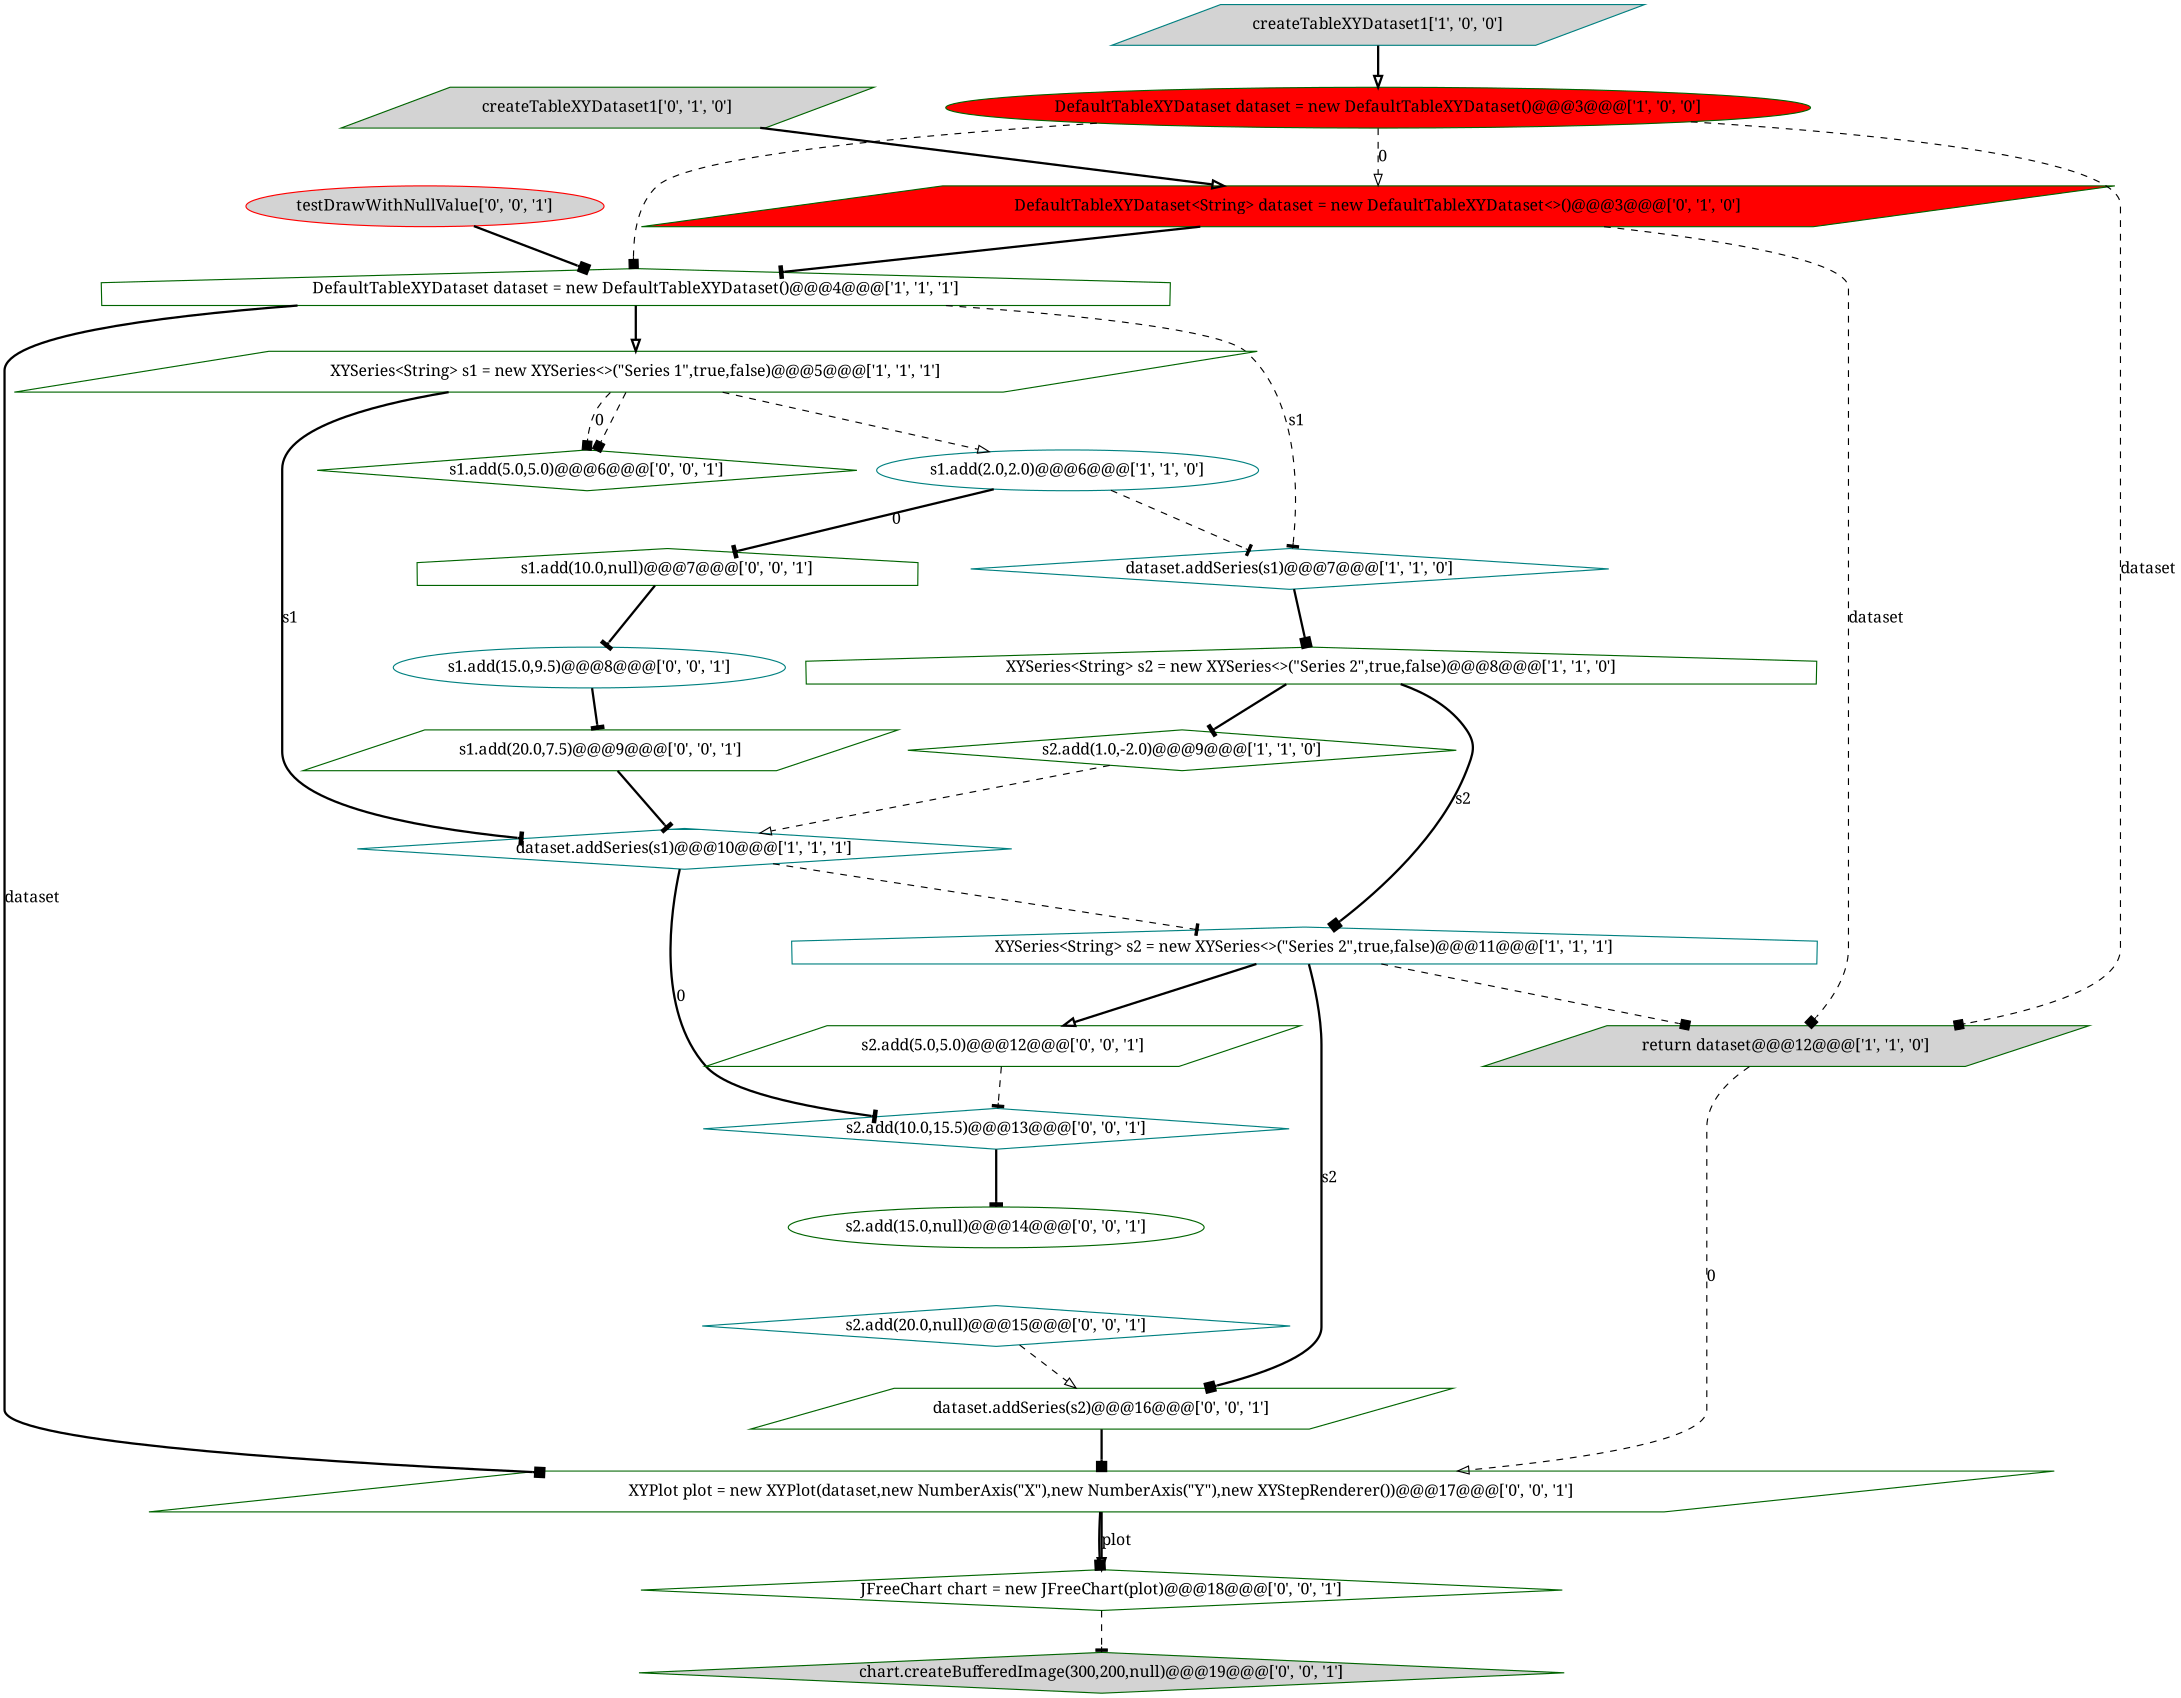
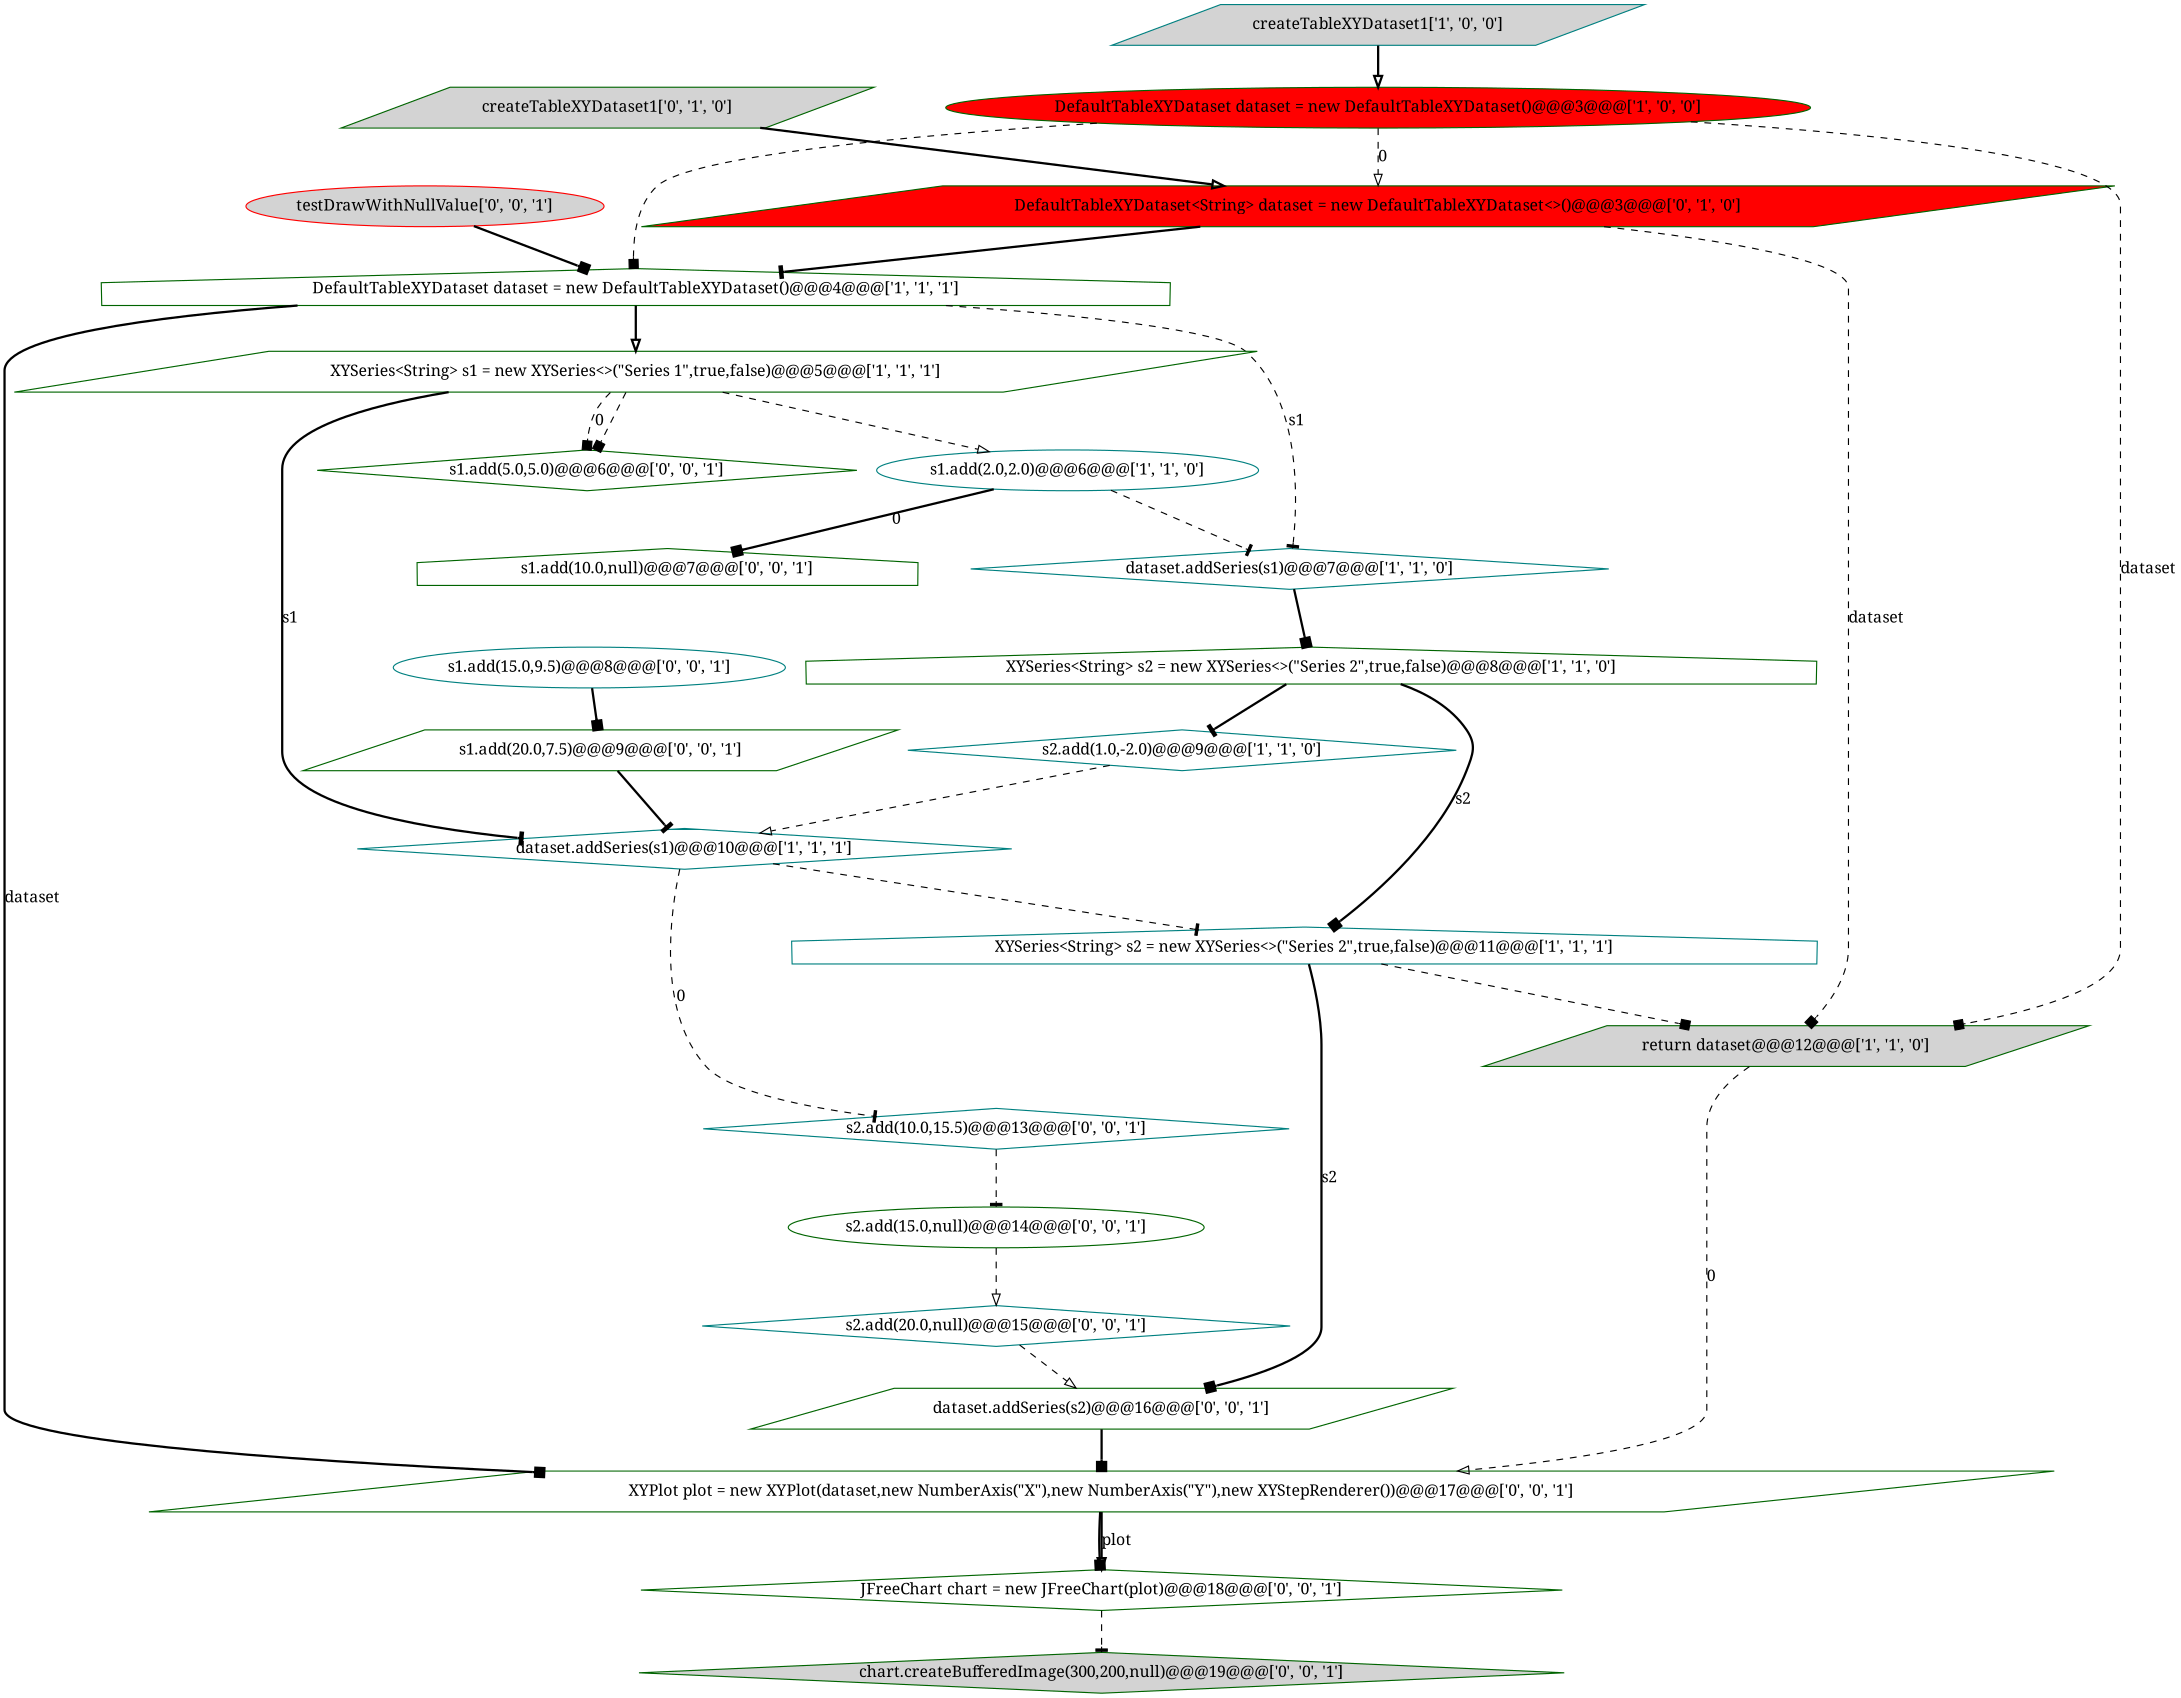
edge "s1.add(2.0,2.0)@@@6@@@['1', '1', '0']" -> "s1.add(10.0,null)@@@7@@@['0', '0', '1']": arrowhead tee -> box
edge "s1.add(10.0,null)@@@7@@@['0', '0', '1']" -> "s1.add(15.0,9.5)@@@8@@@['0', '0', '1']": removed
edge "s1.add(15.0,9.5)@@@8@@@['0', '0', '1']" -> "s1.add(20.0,7.5)@@@9@@@['0', '0', '1']": arrowhead tee -> box
node "s2.add(1.0,-2.0)@@@9@@@['1', '1', '0']": color darkgreen -> teal
node "s2.add(5.0,5.0)@@@12@@@['0', '0', '1']": removed
edge "dataset.addSeries(s1)@@@10@@@['1', '1', '1']" -> "s2.add(10.0,15.5)@@@13@@@['0', '0', '1']": style bold -> dashed
edge "s2.add(10.0,15.5)@@@13@@@['0', '0', '1']" -> "s2.add(15.0,null)@@@14@@@['0', '0', '1']": style bold -> dashed
edge "s2.add(15.0,null)@@@14@@@['0', '0', '1']" -> "s2.add(20.0,null)@@@15@@@['0', '0', '1']": added
